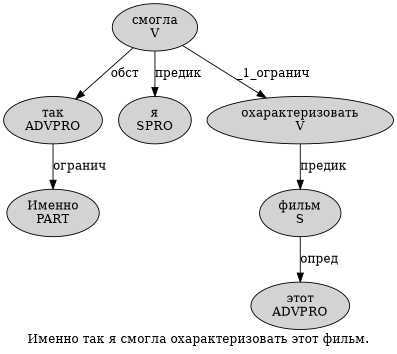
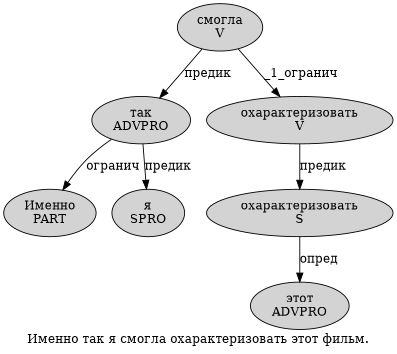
edge "смогла V" -> "я SPRO": now "так ADVPRO" -> "я SPRO"
edge "смогла V" -> "так ADVPRO": label "обст" -> "предик"
node "фильм S": label "фильм S" -> "охарактеризовать S"
